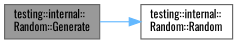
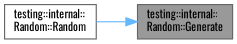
edge "testing::internal:: Random::Generate" -> "testing::internal:: Random::Random": reversed
